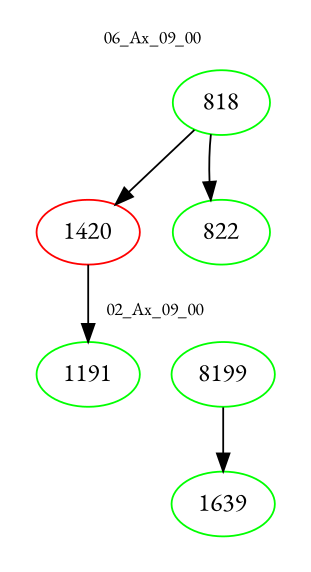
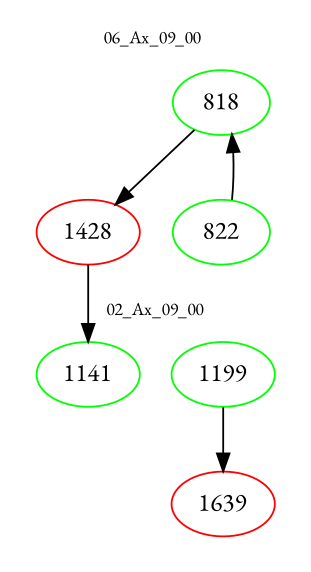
edge "818" -> "822": reversed
node "1420": label "1420" -> "1428"
node "1191": label "1191" -> "1141"
node "8199": label "8199" -> "1199"
node "1639": color green -> red
